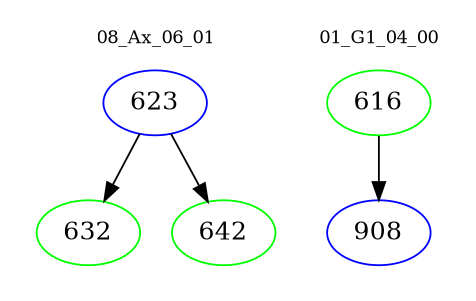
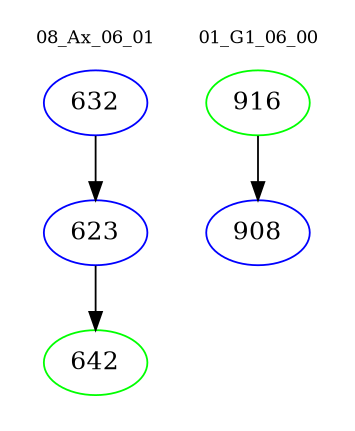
cluster "01_G1_04_00": label "01_G1_04_00" -> "01_G1_06_00"
node "616": label "616" -> "916"
edge "623" -> "632": reversed
node "632": color green -> blue
